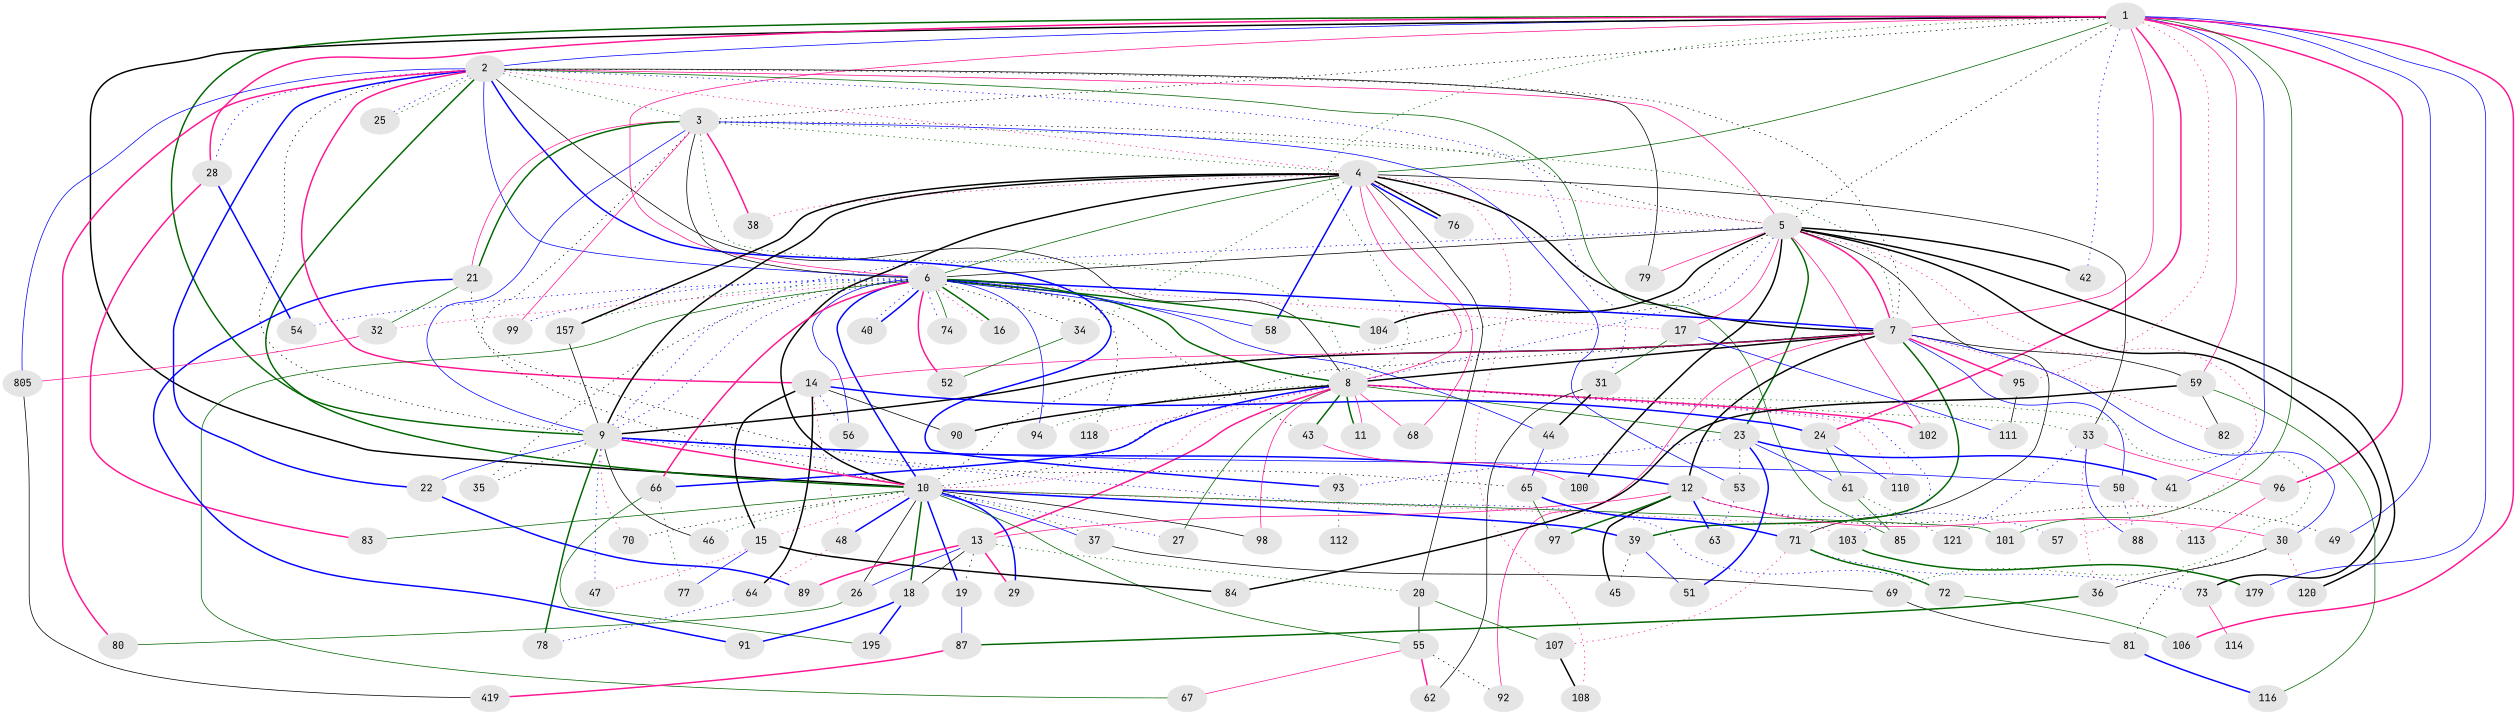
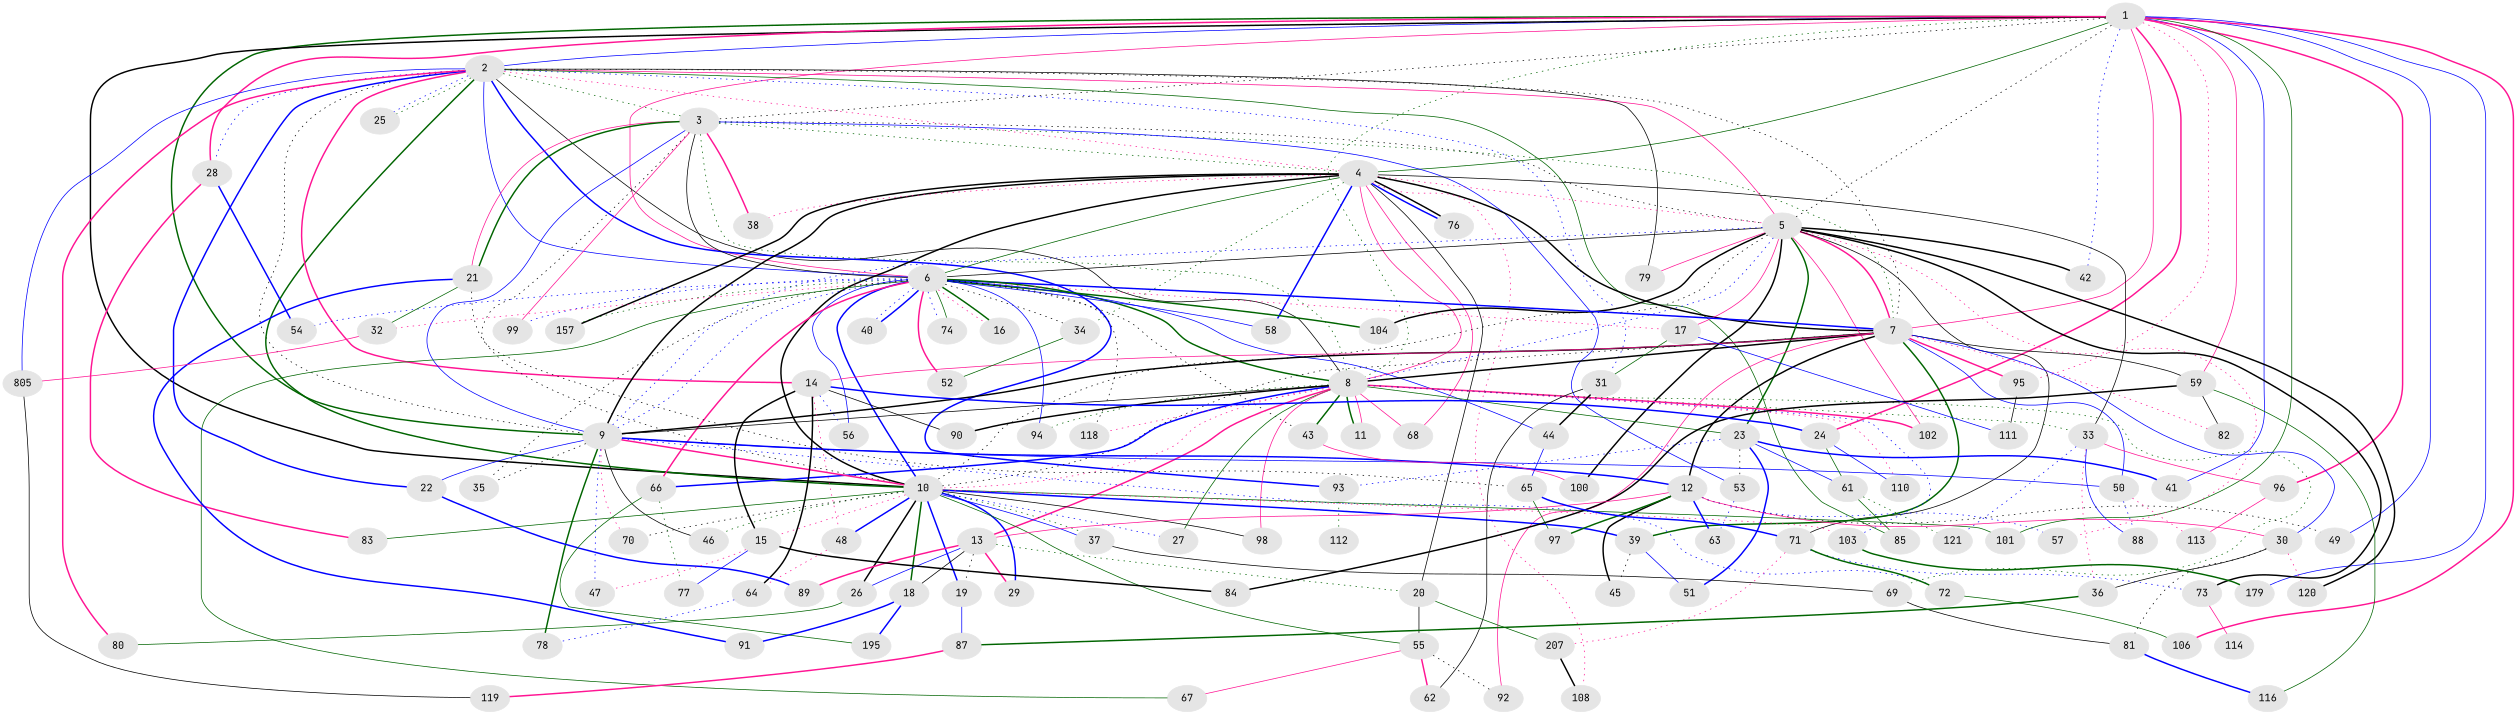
edge "157" -- "9": now "8" -- "9"
edge "10" -- "26": style solid -> bold
node "107": label "107" -> "207"
node "419": label "419" -> "119"
